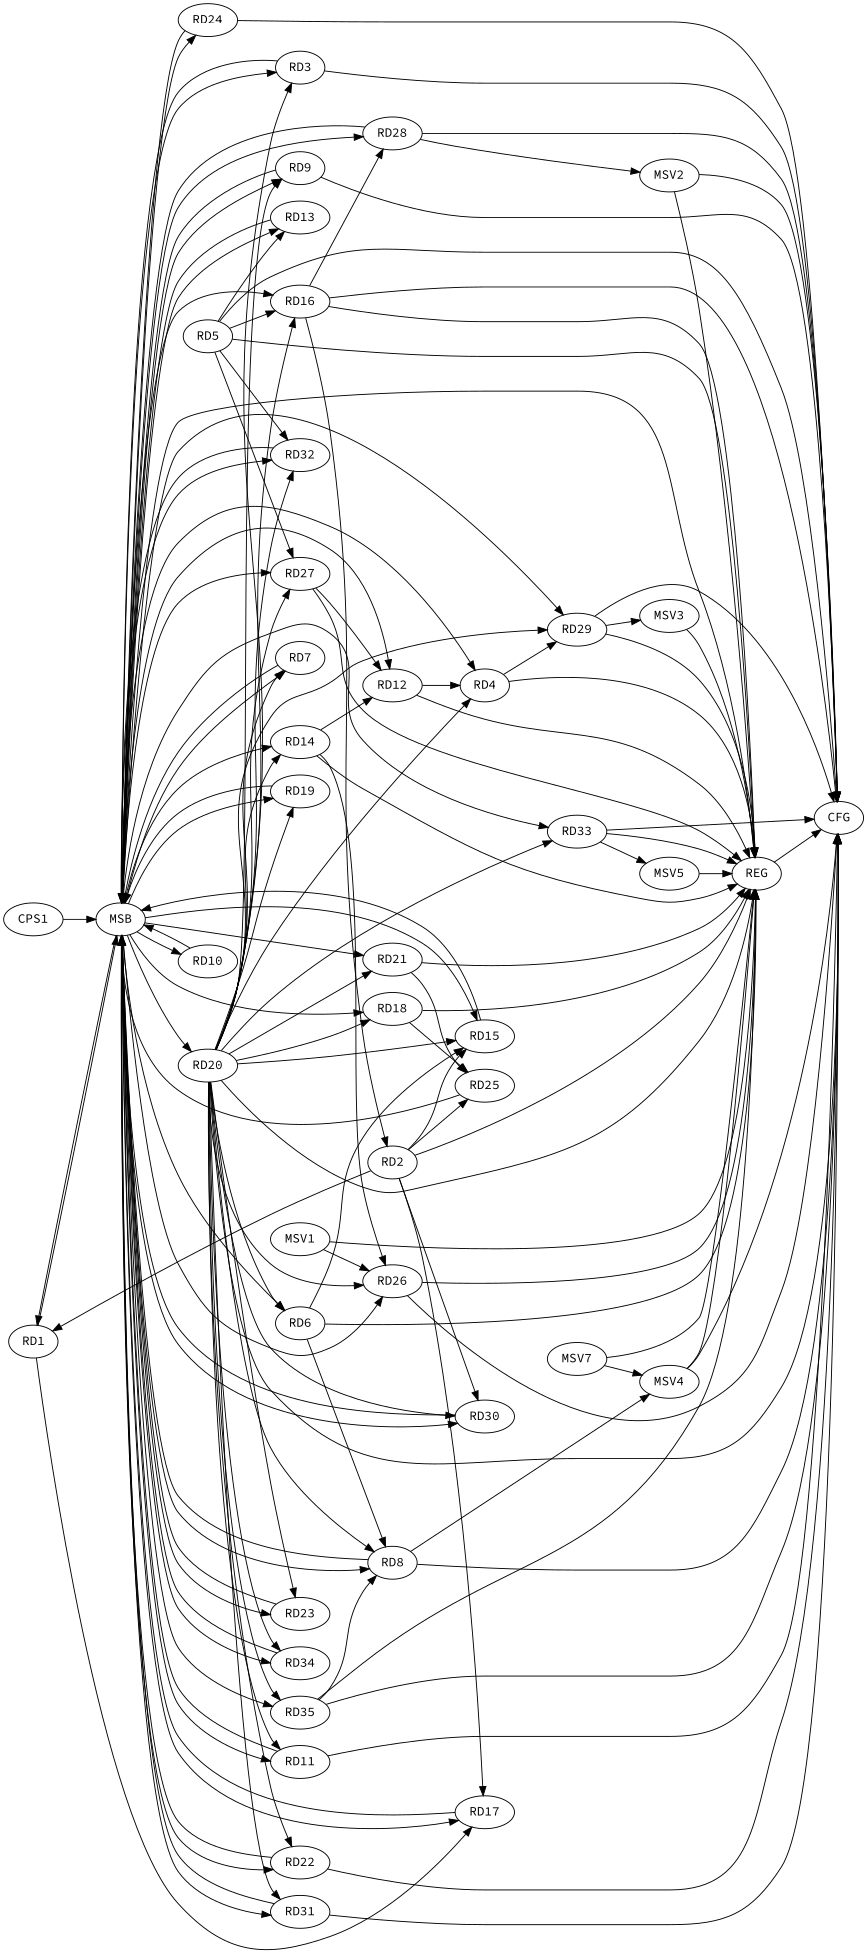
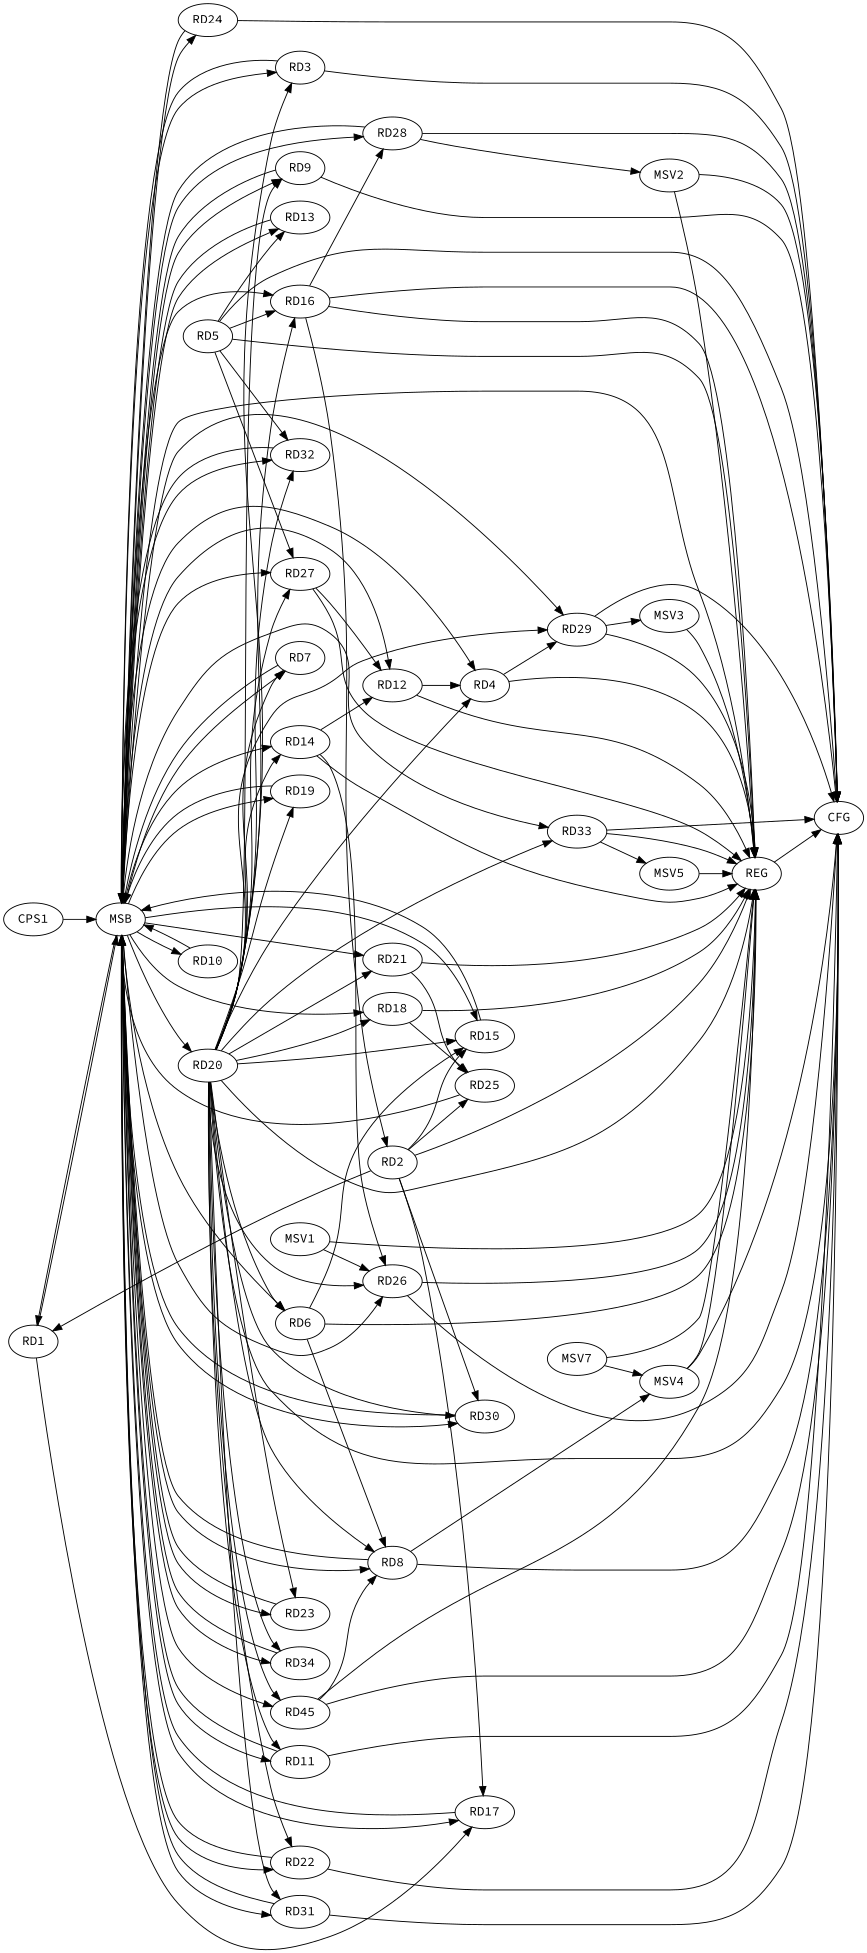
node "RD35": label "RD35" -> "RD45"
